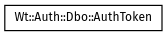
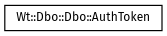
node "Wt::Auth::Dbo::AuthToken": label "Wt::Auth::Dbo::AuthToken" -> "Wt::Dbo::Dbo::AuthToken"
